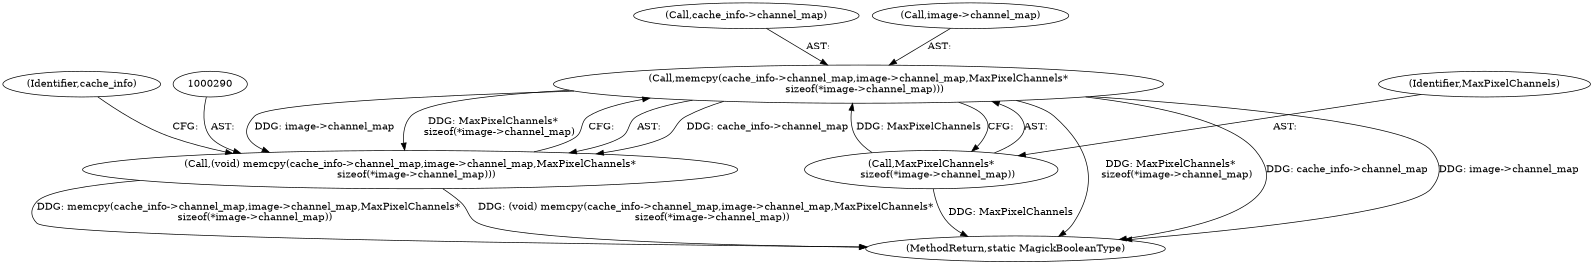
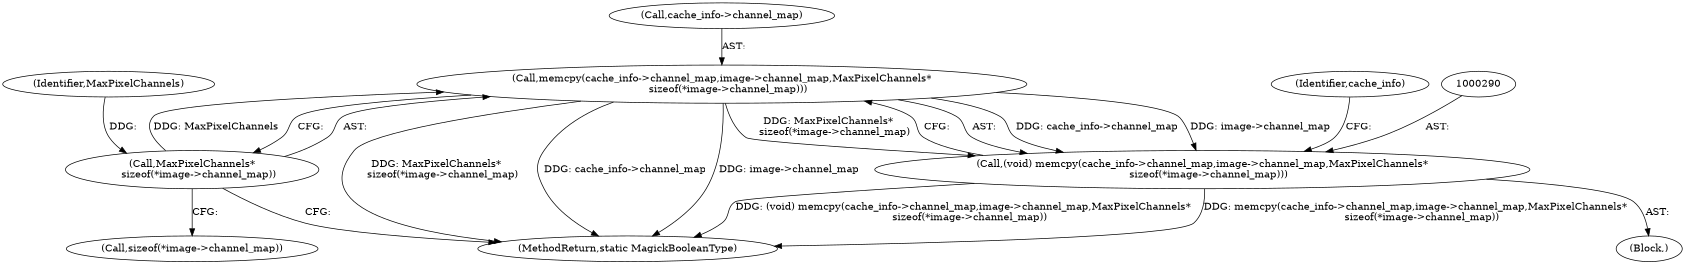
node "(Call,image->channel_map)": removed
edge "(Identifier,MaxPixelChannels)" -> "(Call,MaxPixelChannels* sizeof(*image->channel_map))": label "AST: " -> "DDG: "
edge "(Call,MaxPixelChannels* sizeof(*image->channel_map))" -> "(MethodReturn,static MagickBooleanType)": label "DDG: MaxPixelChannels" -> "CFG: "
node "(Call,sizeof(*image->channel_map))": added
node "(Block,)": added
